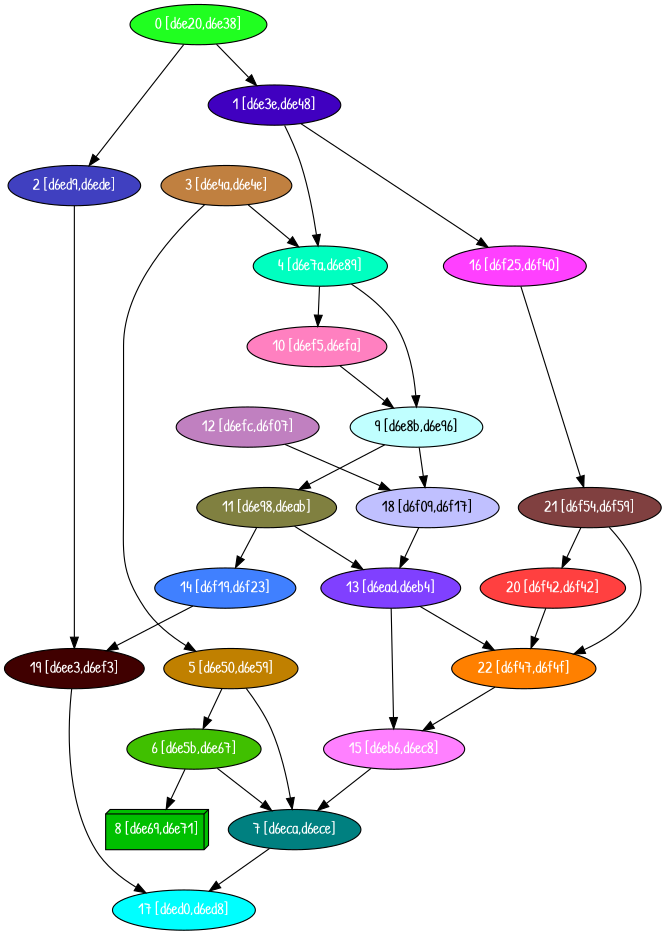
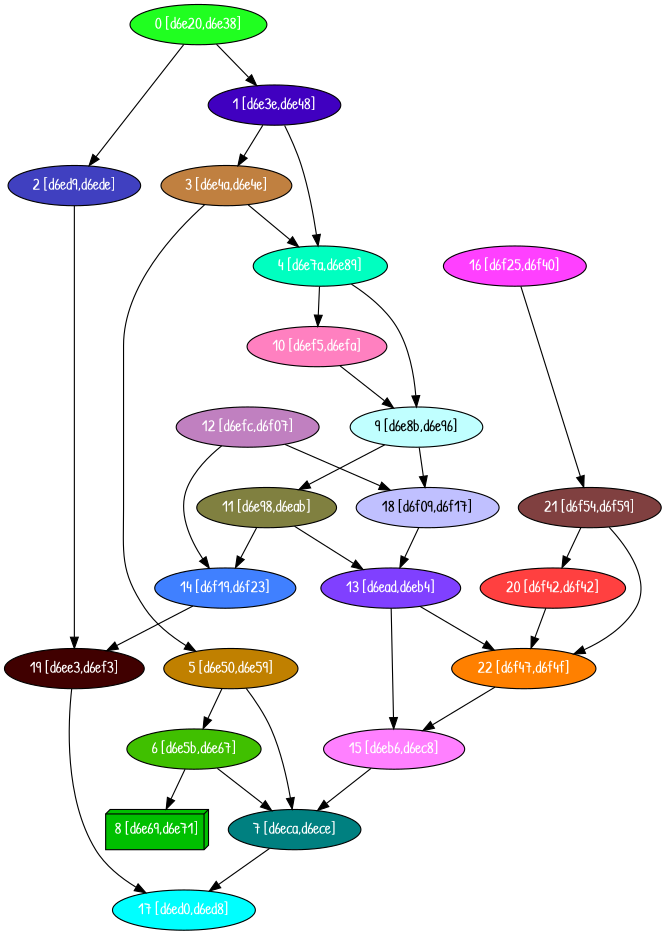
edge "1 [d6e3e,d6e48]" -> "16 [d6f25,d6f40]": now "1 [d6e3e,d6e48]" -> "3 [d6e4a,d6e4e]"
edge "12 [d6efc,d6f07]" -> "14 [d6f19,d6f23]": added
